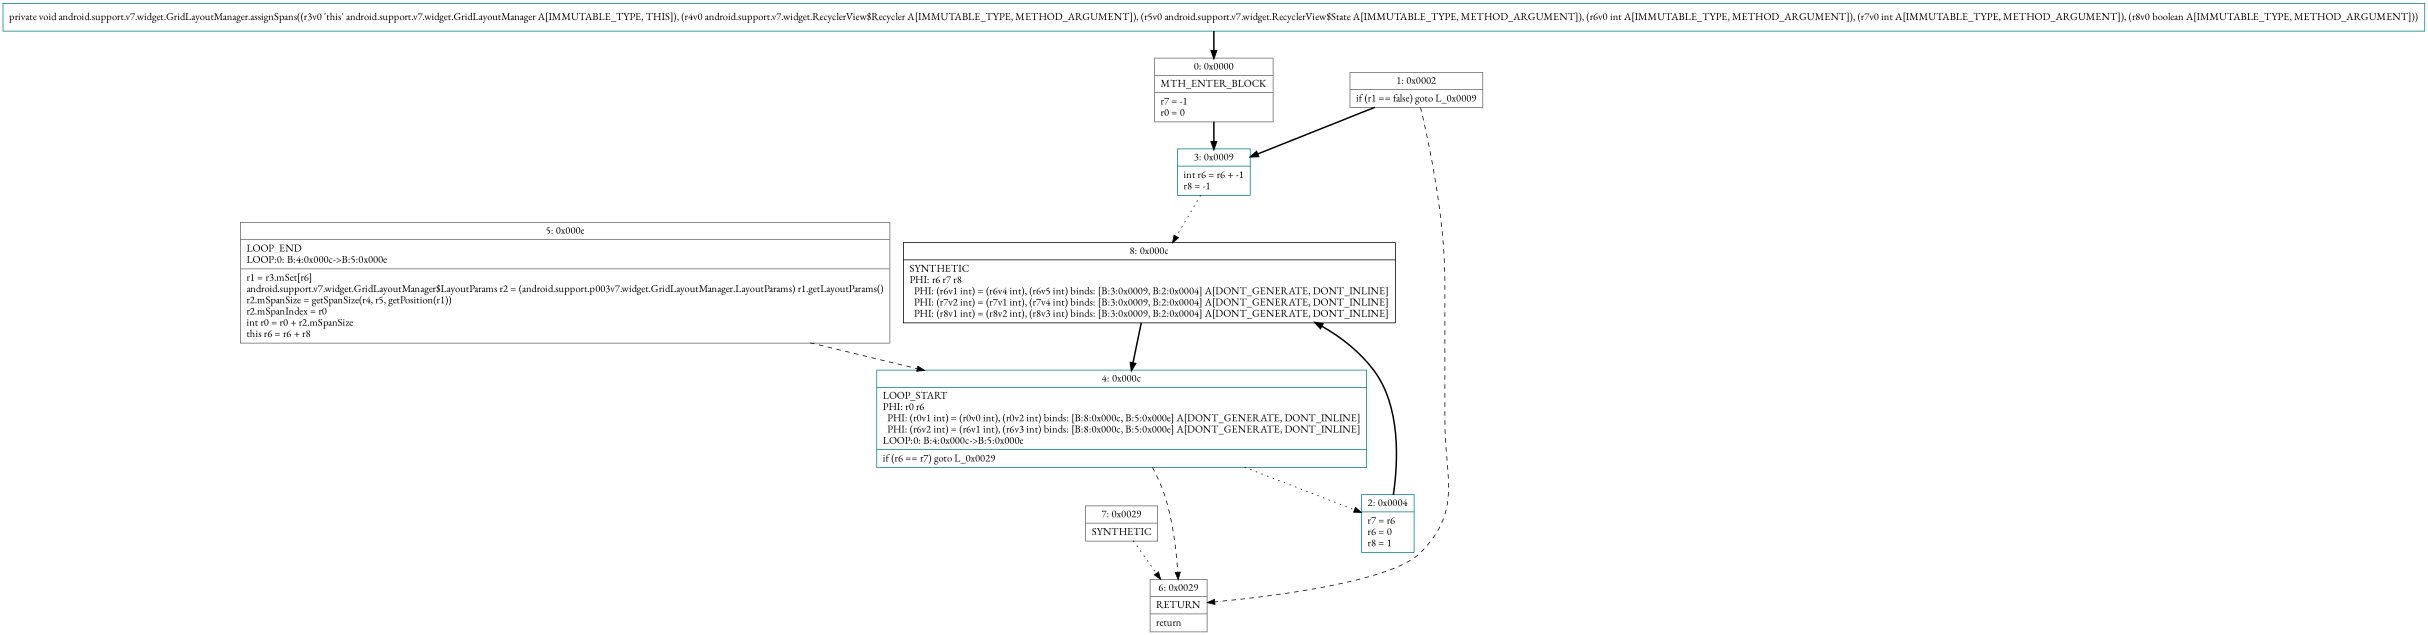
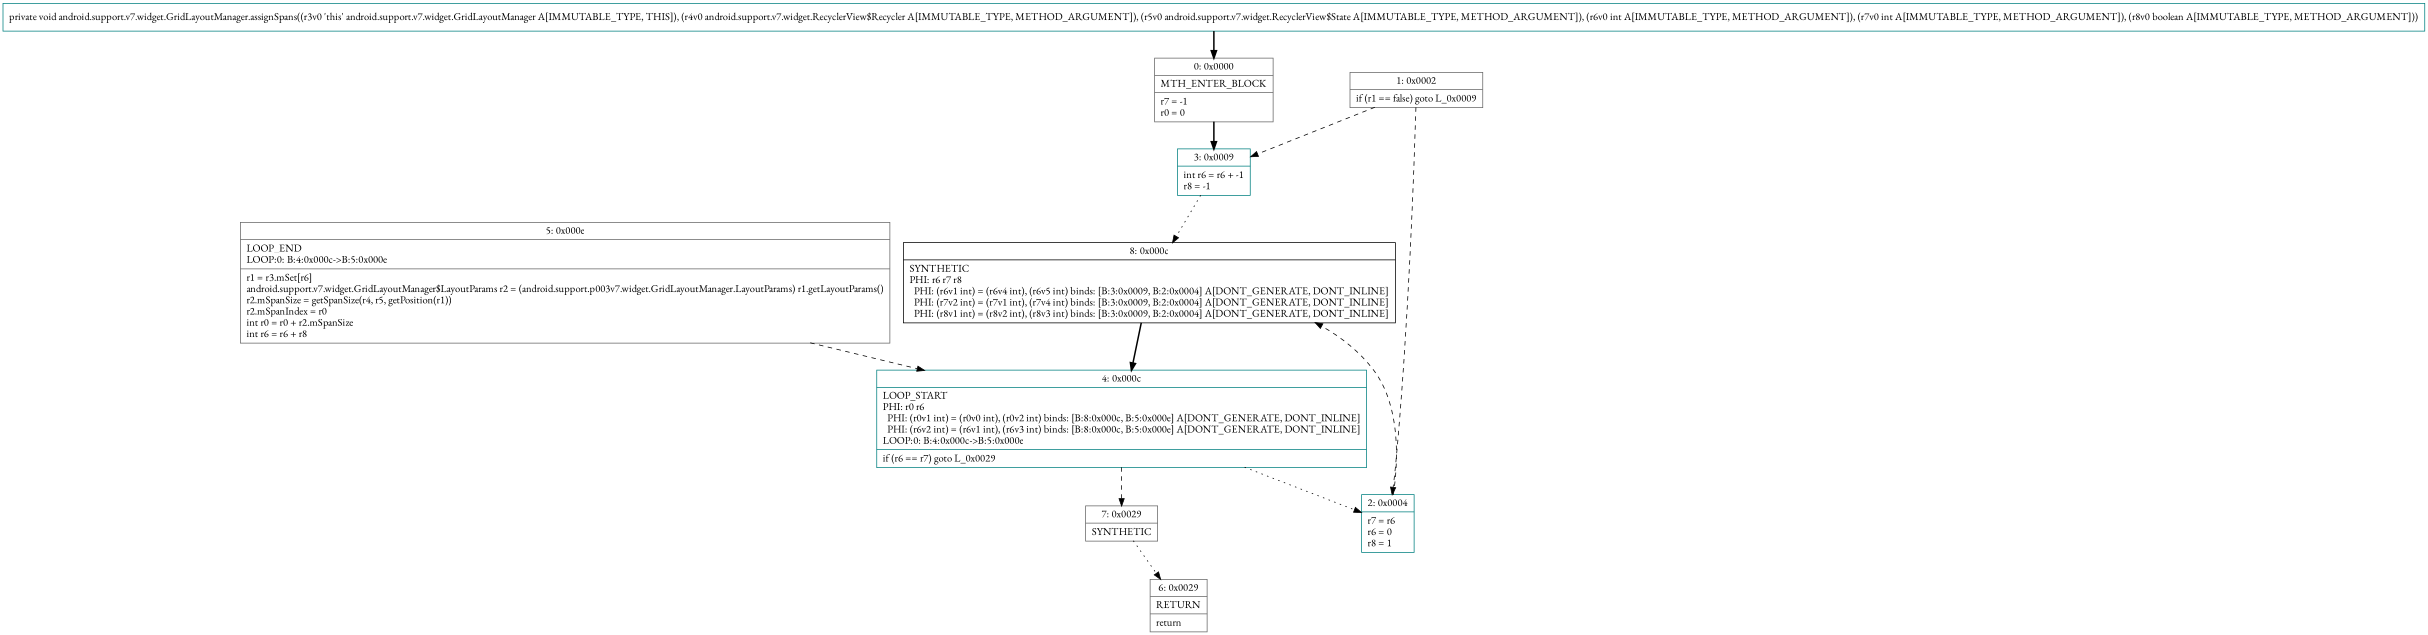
edge "1: 0x0002" -> "3: 0x0009": style bold -> dashed
node "5: 0x000e": text "this r6 = r6 + r8" -> "int r6 = r6 + r8"
edge "2: 0x0004" -> "8: 0x000c": style bold -> dashed
edge "1: 0x0002" -> "6: 0x0029": now "1: 0x0002" -> "2: 0x0004"
edge "4: 0x000c" -> "6: 0x0029": now "4: 0x000c" -> "7: 0x0029"
